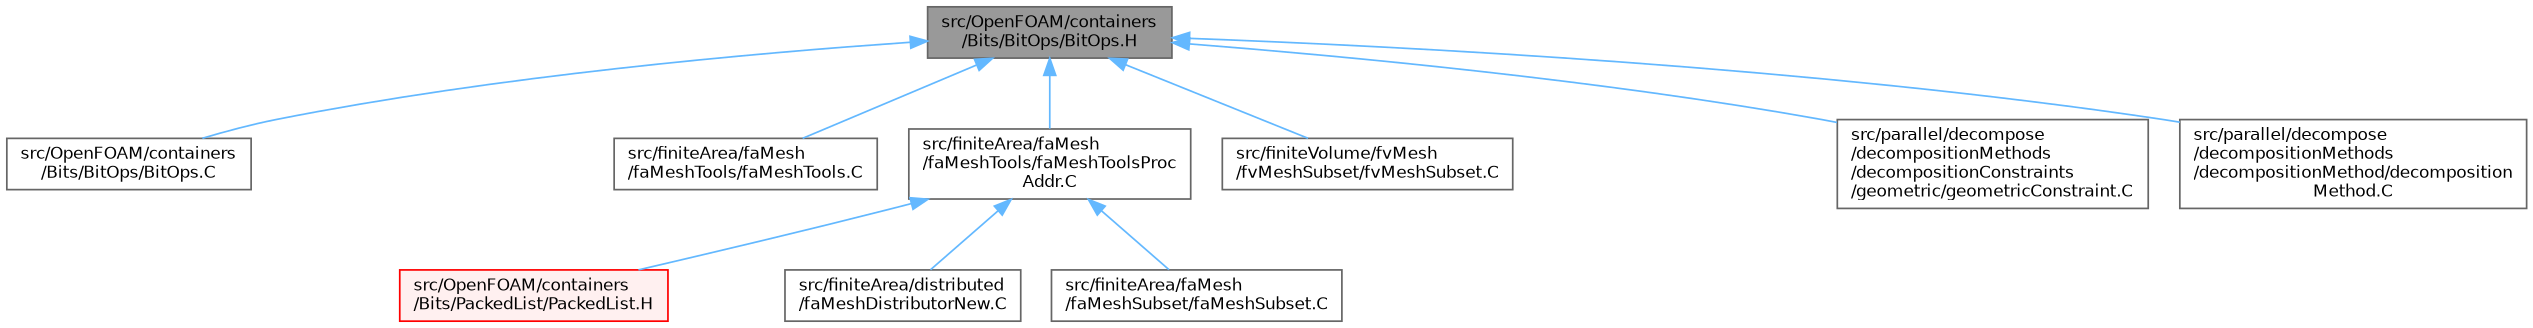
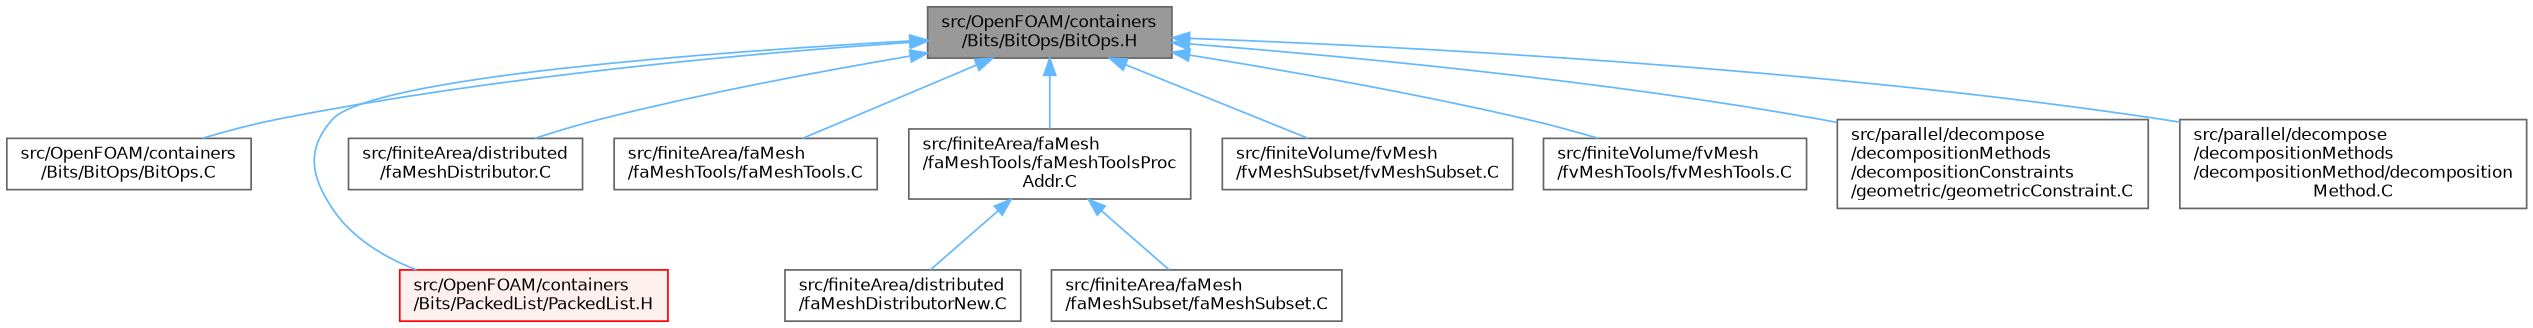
node "src/finiteArea/distributed /faMeshDistributor.C": added
node "src/finiteVolume/fvMesh /fvMeshTools/fvMeshTools.C": added
edge "src/OpenFOAM/containers /Bits/PackedList/PackedList.H" -> "src/finiteArea/faMesh /faMeshTools/faMeshToolsProc Addr.C": now "src/OpenFOAM/containers /Bits/PackedList/PackedList.H" -> "src/OpenFOAM/containers /Bits/BitOps/BitOps.H"
